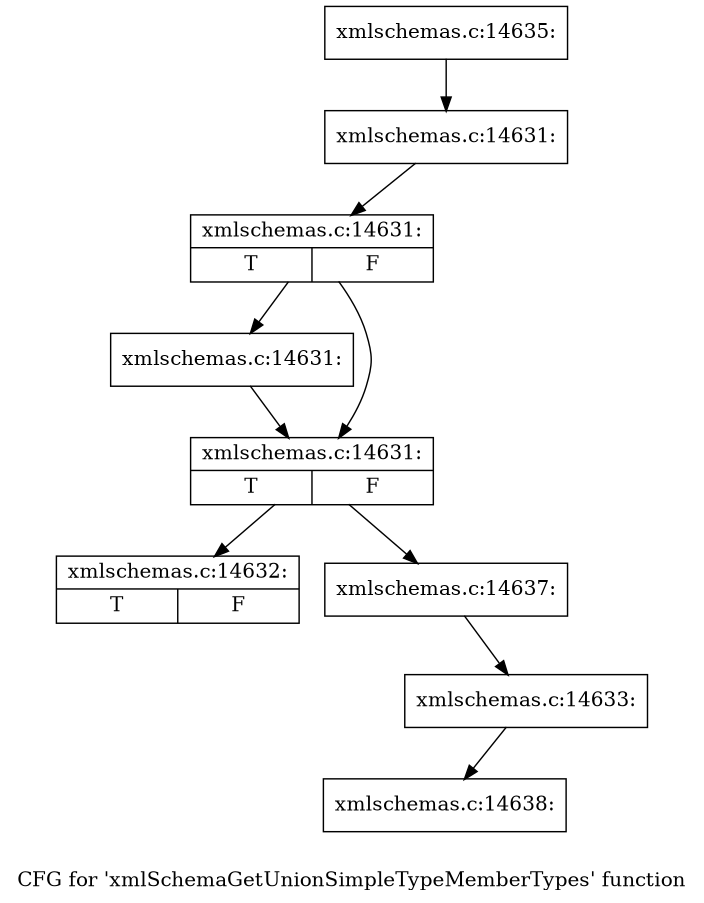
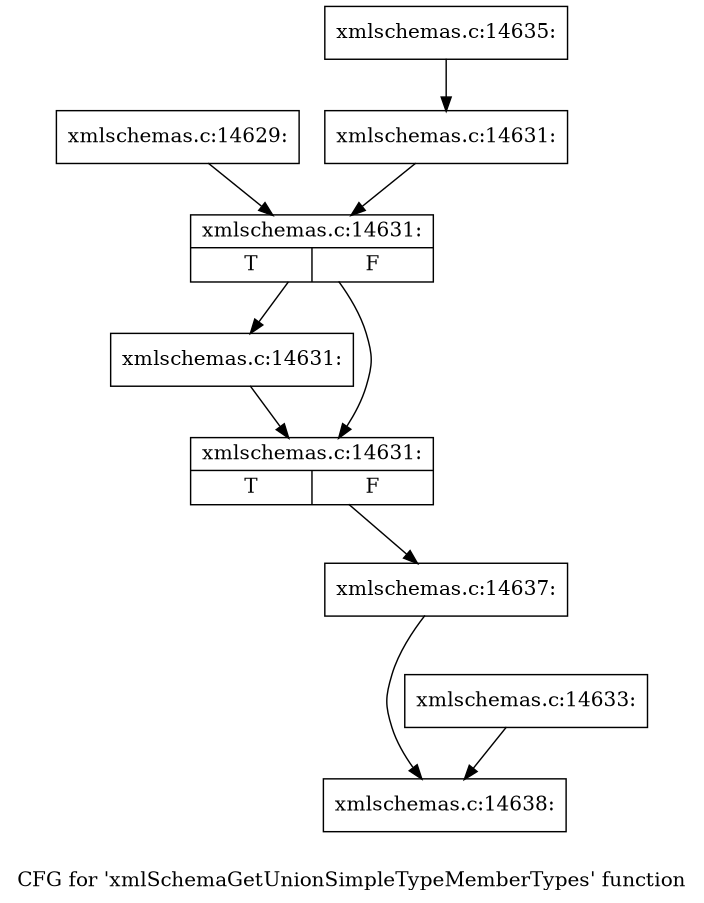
node "xmlschemas.c:14629:": added
node "xmlschemas.c:14632:": removed
edge "xmlschemas.c:14637:" -> "xmlschemas.c:14633:": now "xmlschemas.c:14637:" -> "xmlschemas.c:14638:"
